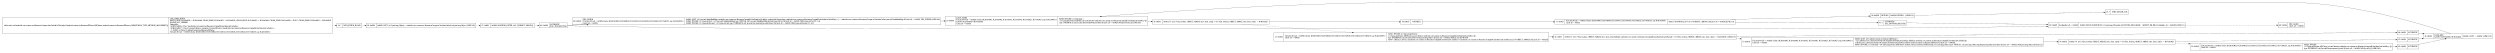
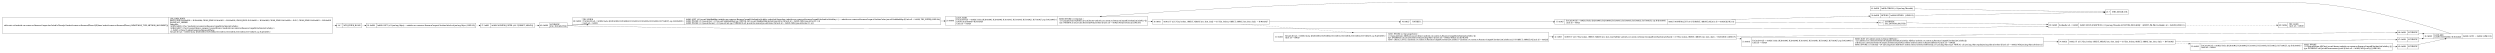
node "41: 0x002b": added
